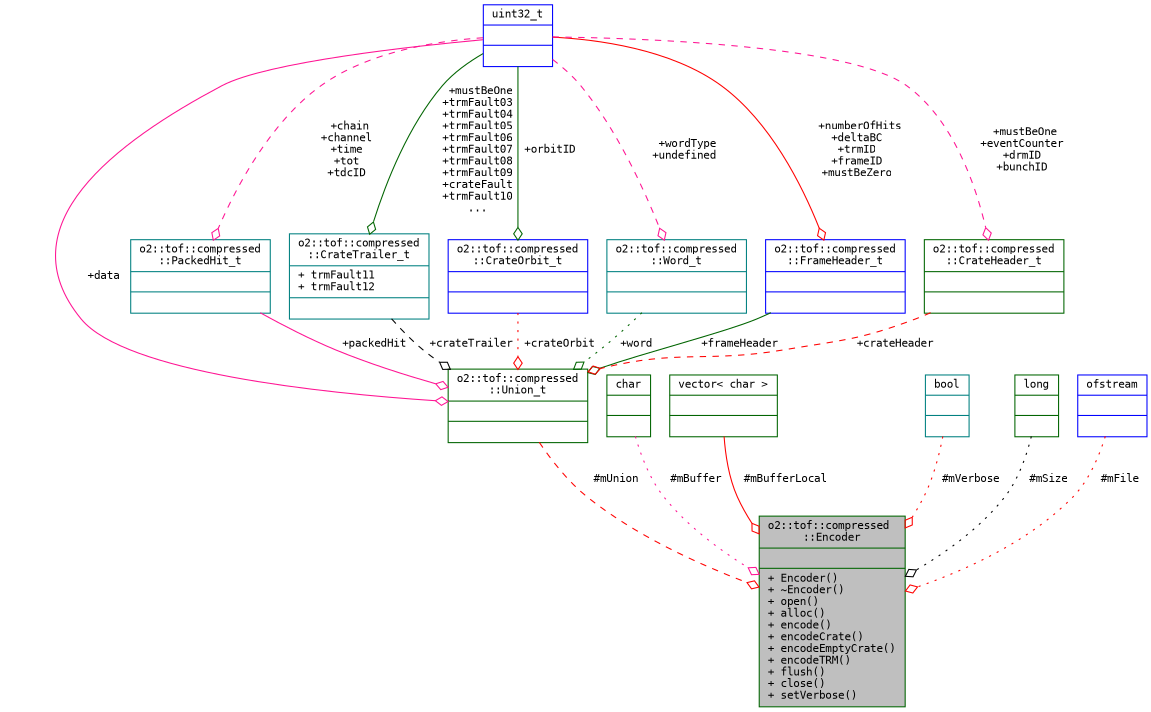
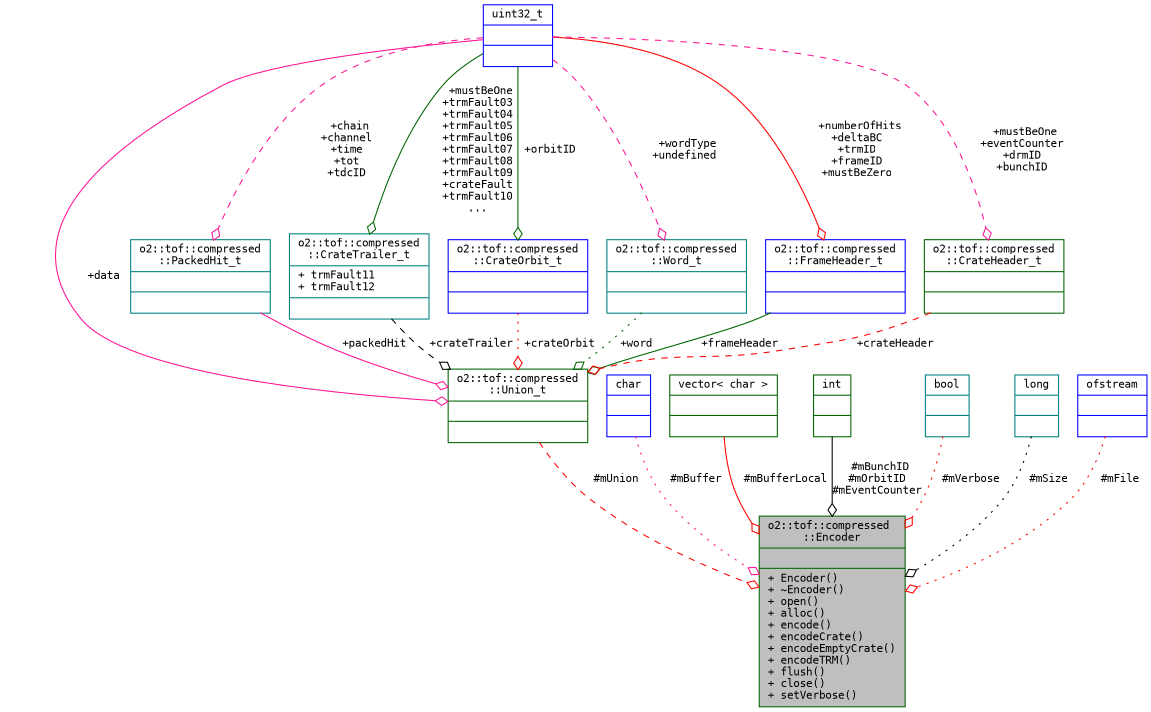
node "char": color darkgreen -> blue
node "int": added
node "long": color darkgreen -> teal
